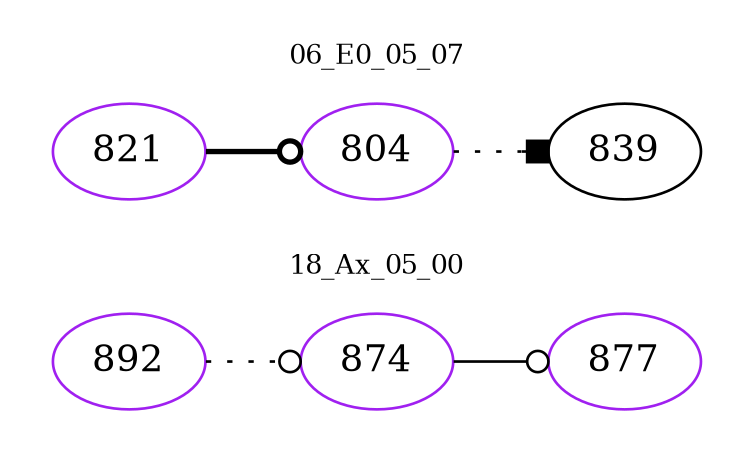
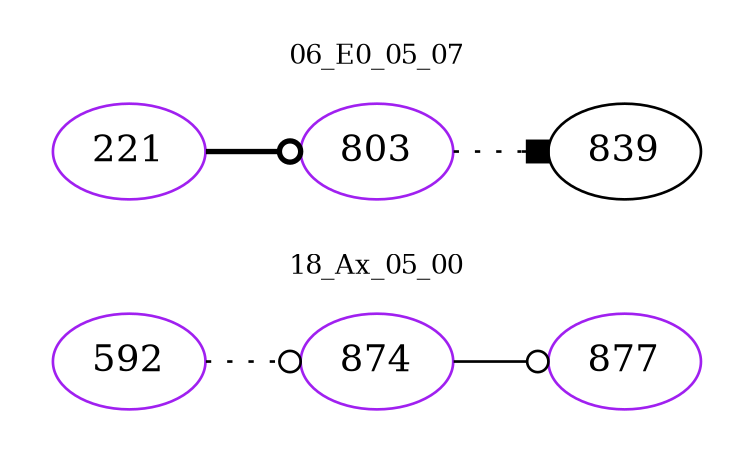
node "821": label "821" -> "221"
node "804": label "804" -> "803"
node "892": label "892" -> "592"
